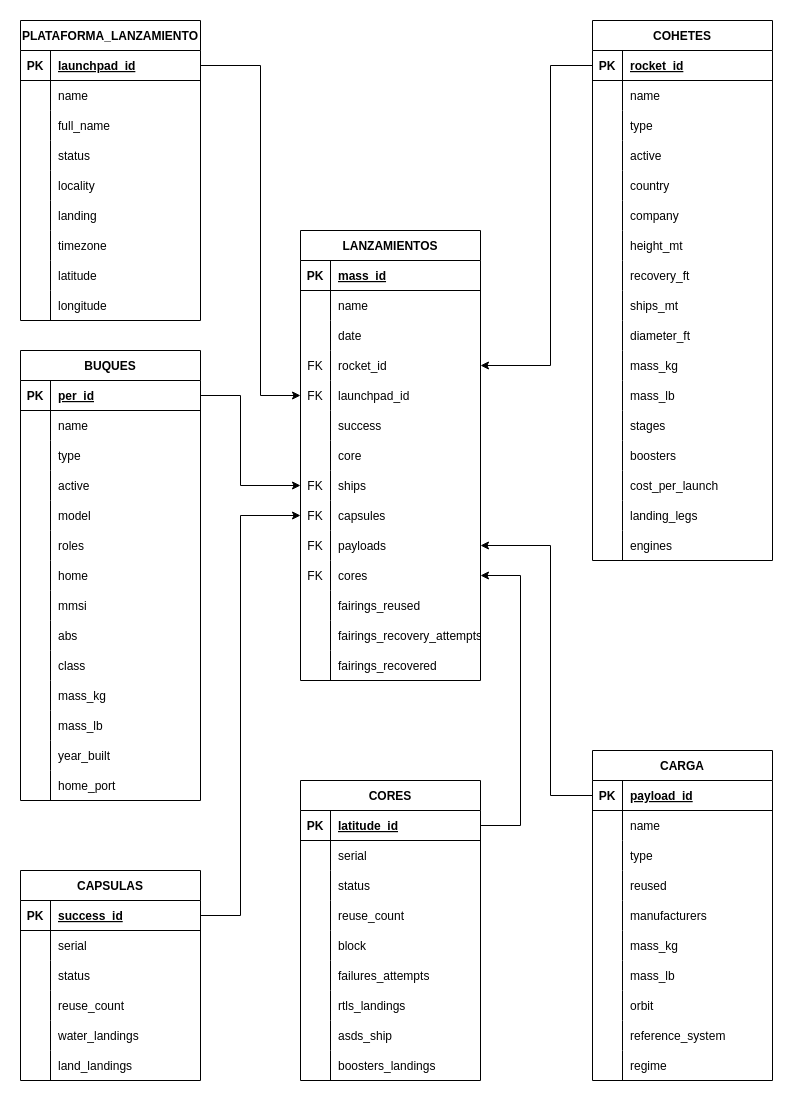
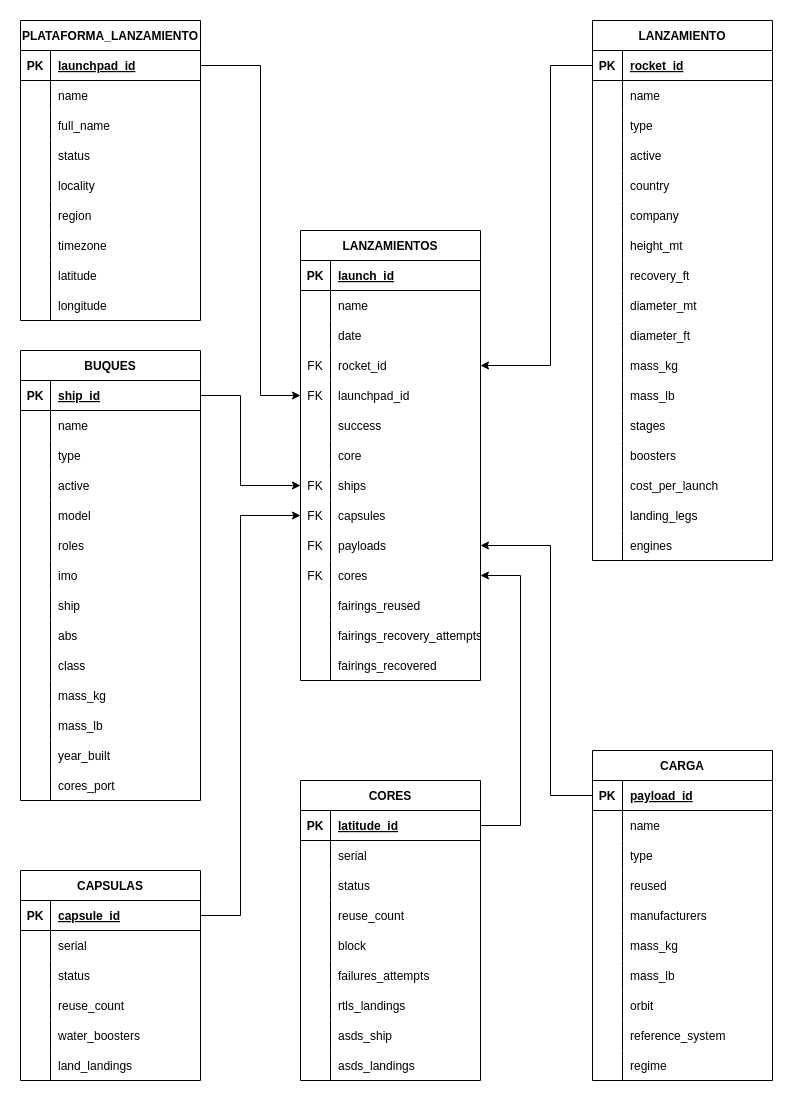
node "COHETES": label "COHETES" -> "LANZAMIENTO"
node "landing": label "landing" -> "region"
node "mass_id": label "mass_id" -> "launch_id"
node "ships_mt": label "ships_mt" -> "diameter_mt"
node "per_id": label "per_id" -> "ship_id"
node "home": label "home" -> "imo"
node "mmsi": label "mmsi" -> "ship"
node "home_port": label "home_port" -> "cores_port"
node "success_id": label "success_id" -> "capsule_id"
node "water_landings": label "water_landings" -> "water_boosters"
node "boosters_landings": label "boosters_landings" -> "asds_landings"
